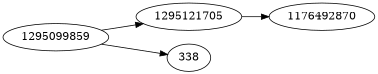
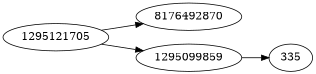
node "1176492870": label "1176492870" -> "8176492870"
edge "1295099859" -> "1295121705": reversed
node "338": label "338" -> "335"
